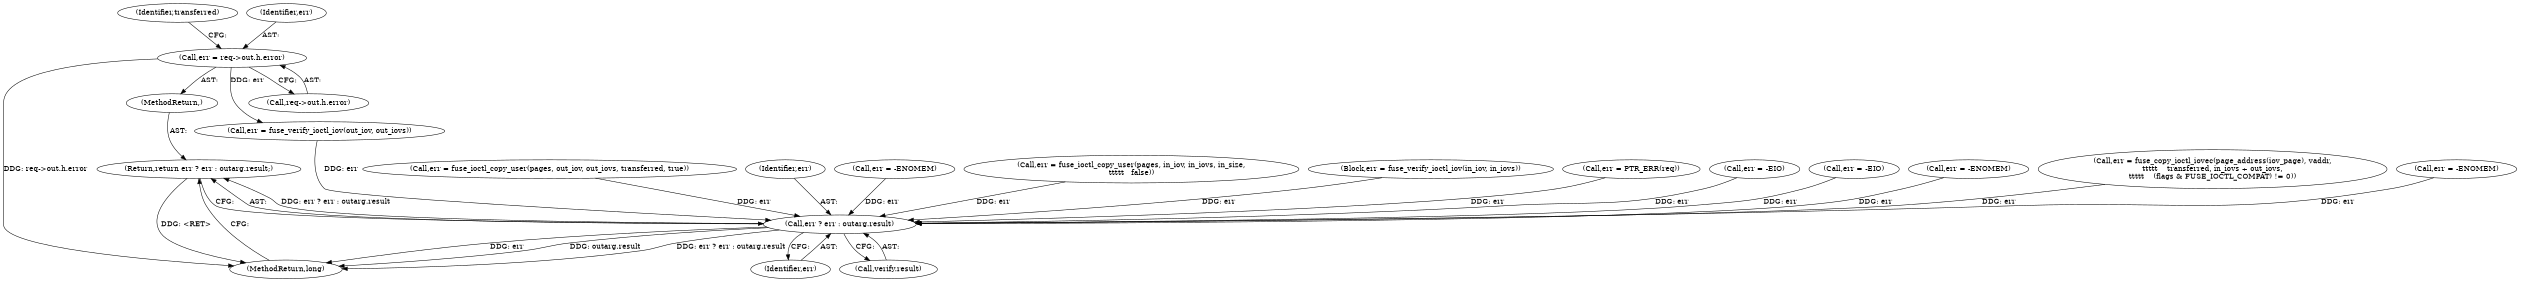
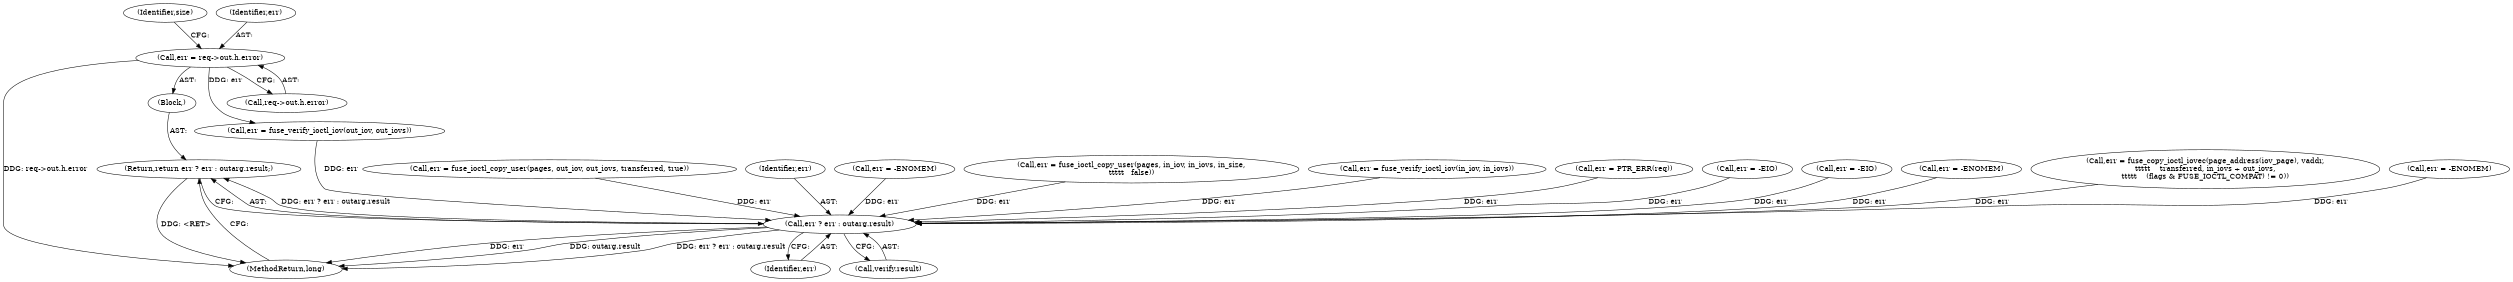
node "(Identifier,transferred)": label "(Identifier,transferred)" -> "(Identifier,size)"
node "(MethodReturn,)": label "(MethodReturn,)" -> "(Block,)"
node "(Block,err = fuse_verify_ioctl_iov(in_iov, in_iovs))": label "(Block,err = fuse_verify_ioctl_iov(in_iov, in_iovs))" -> "(Call,err = fuse_verify_ioctl_iov(in_iov, in_iovs))"
